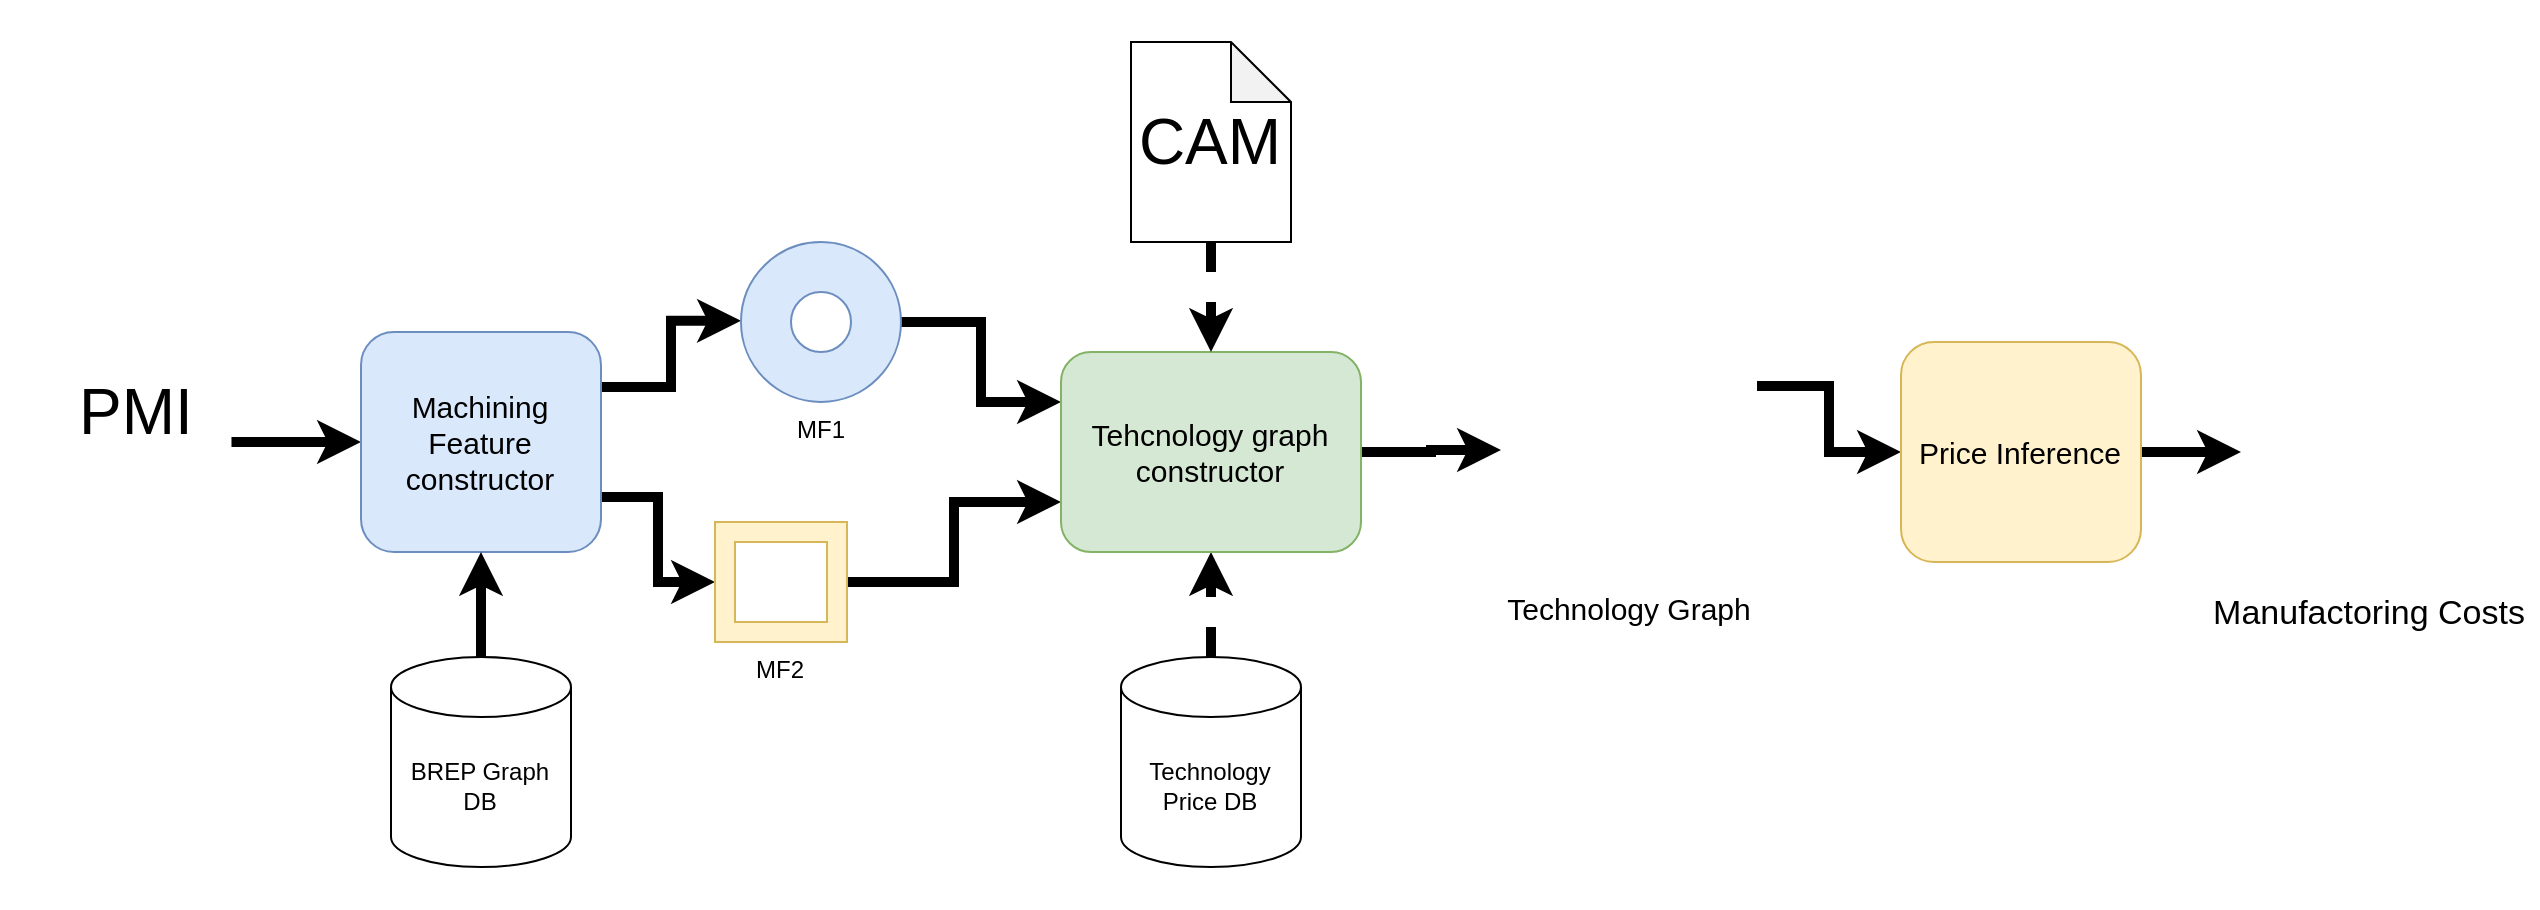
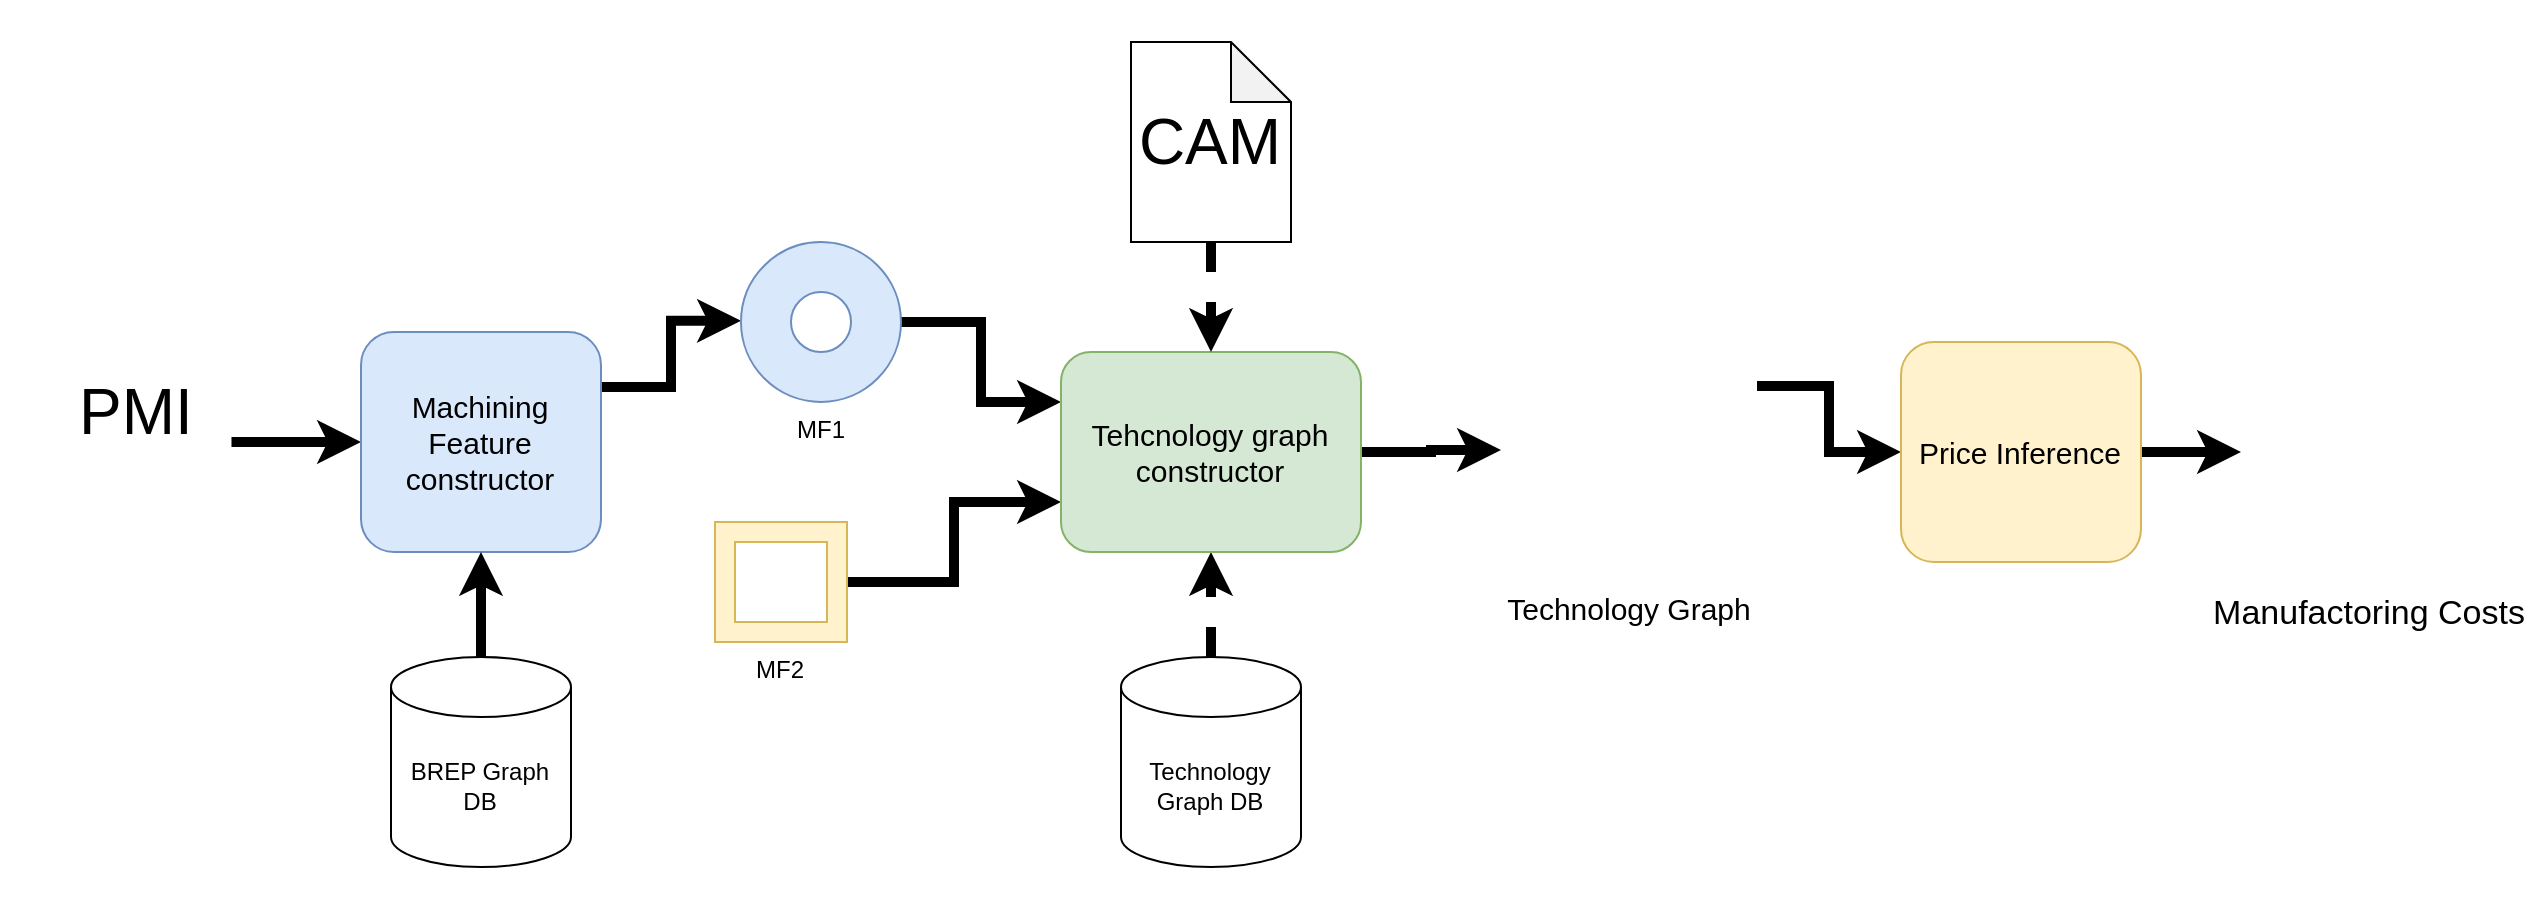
edge "Machining Feature constructor" -> "MF2": removed
node "Technology Price DB": label "Technology Price DB" -> "Technology Graph DB"
